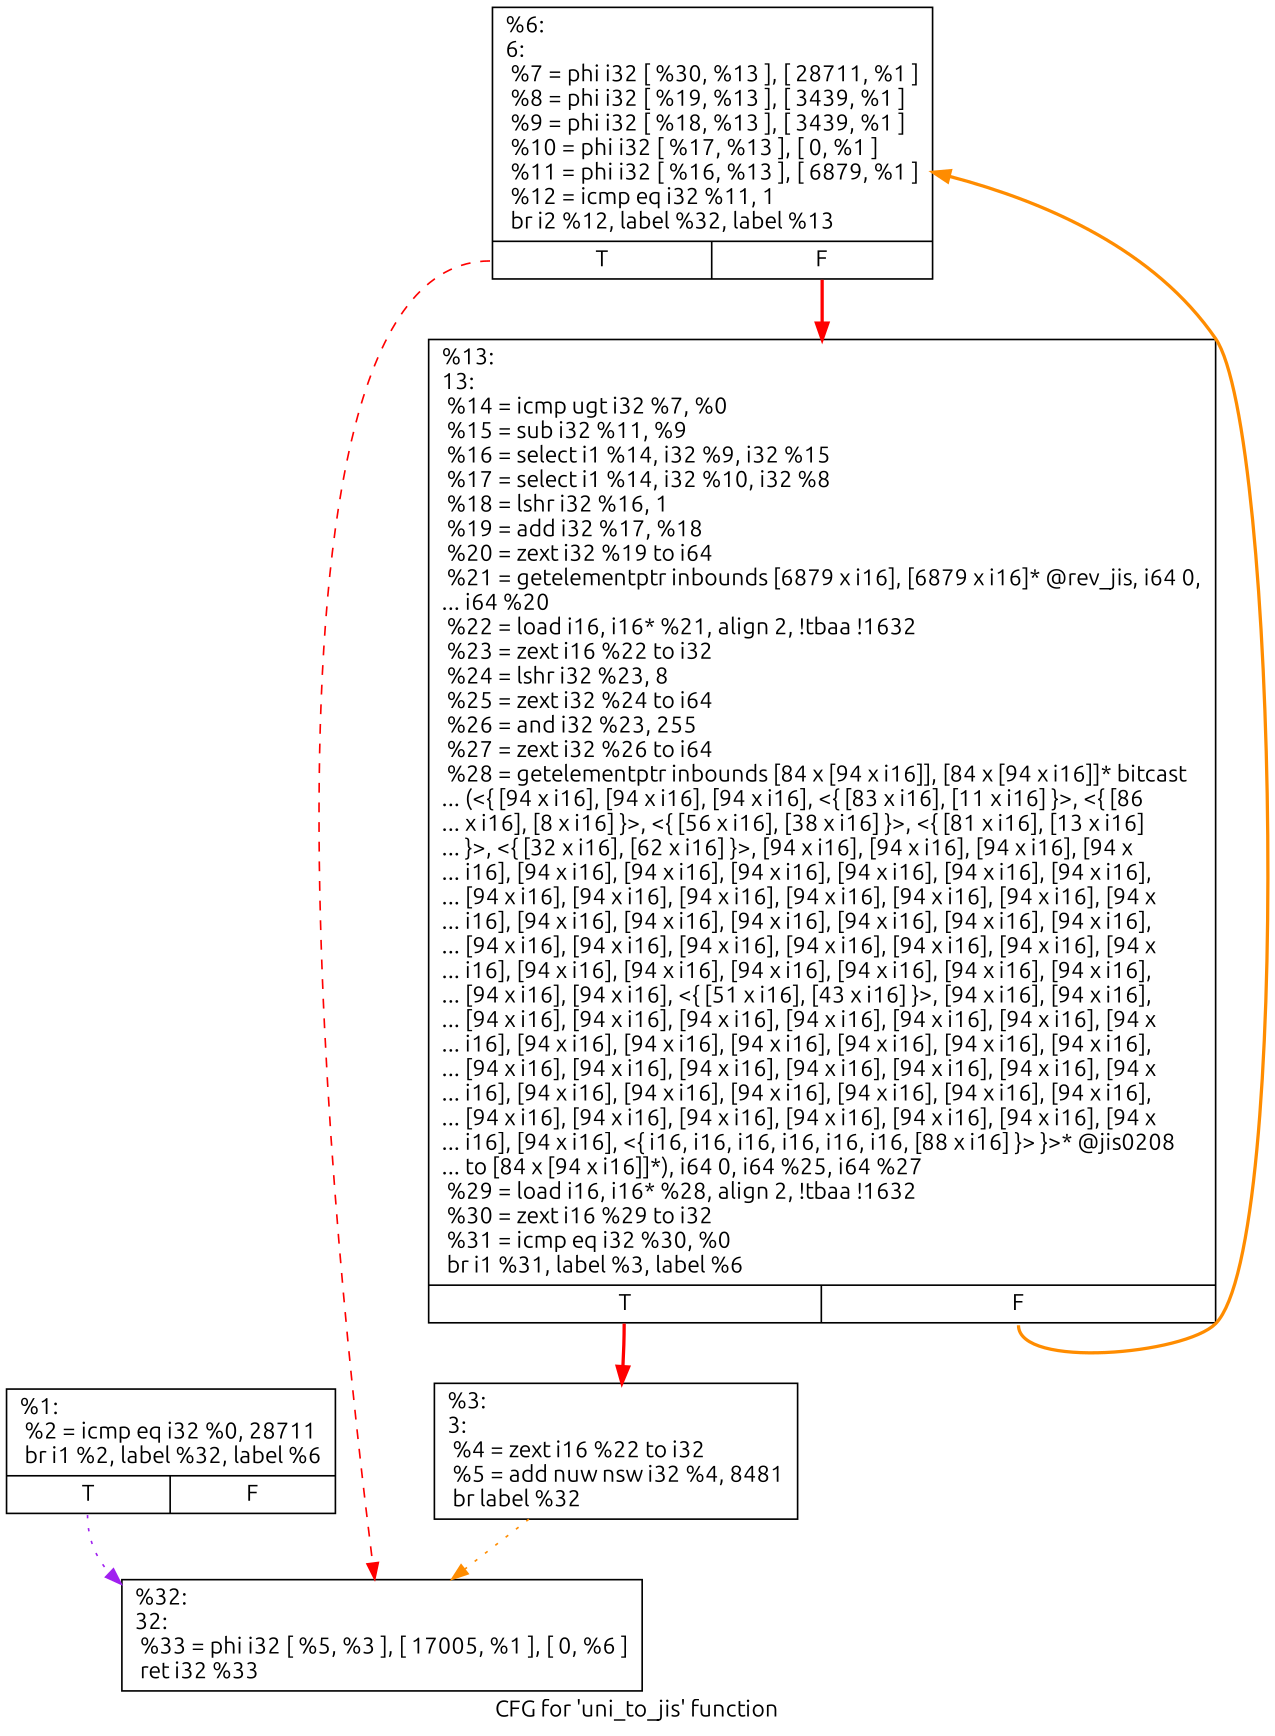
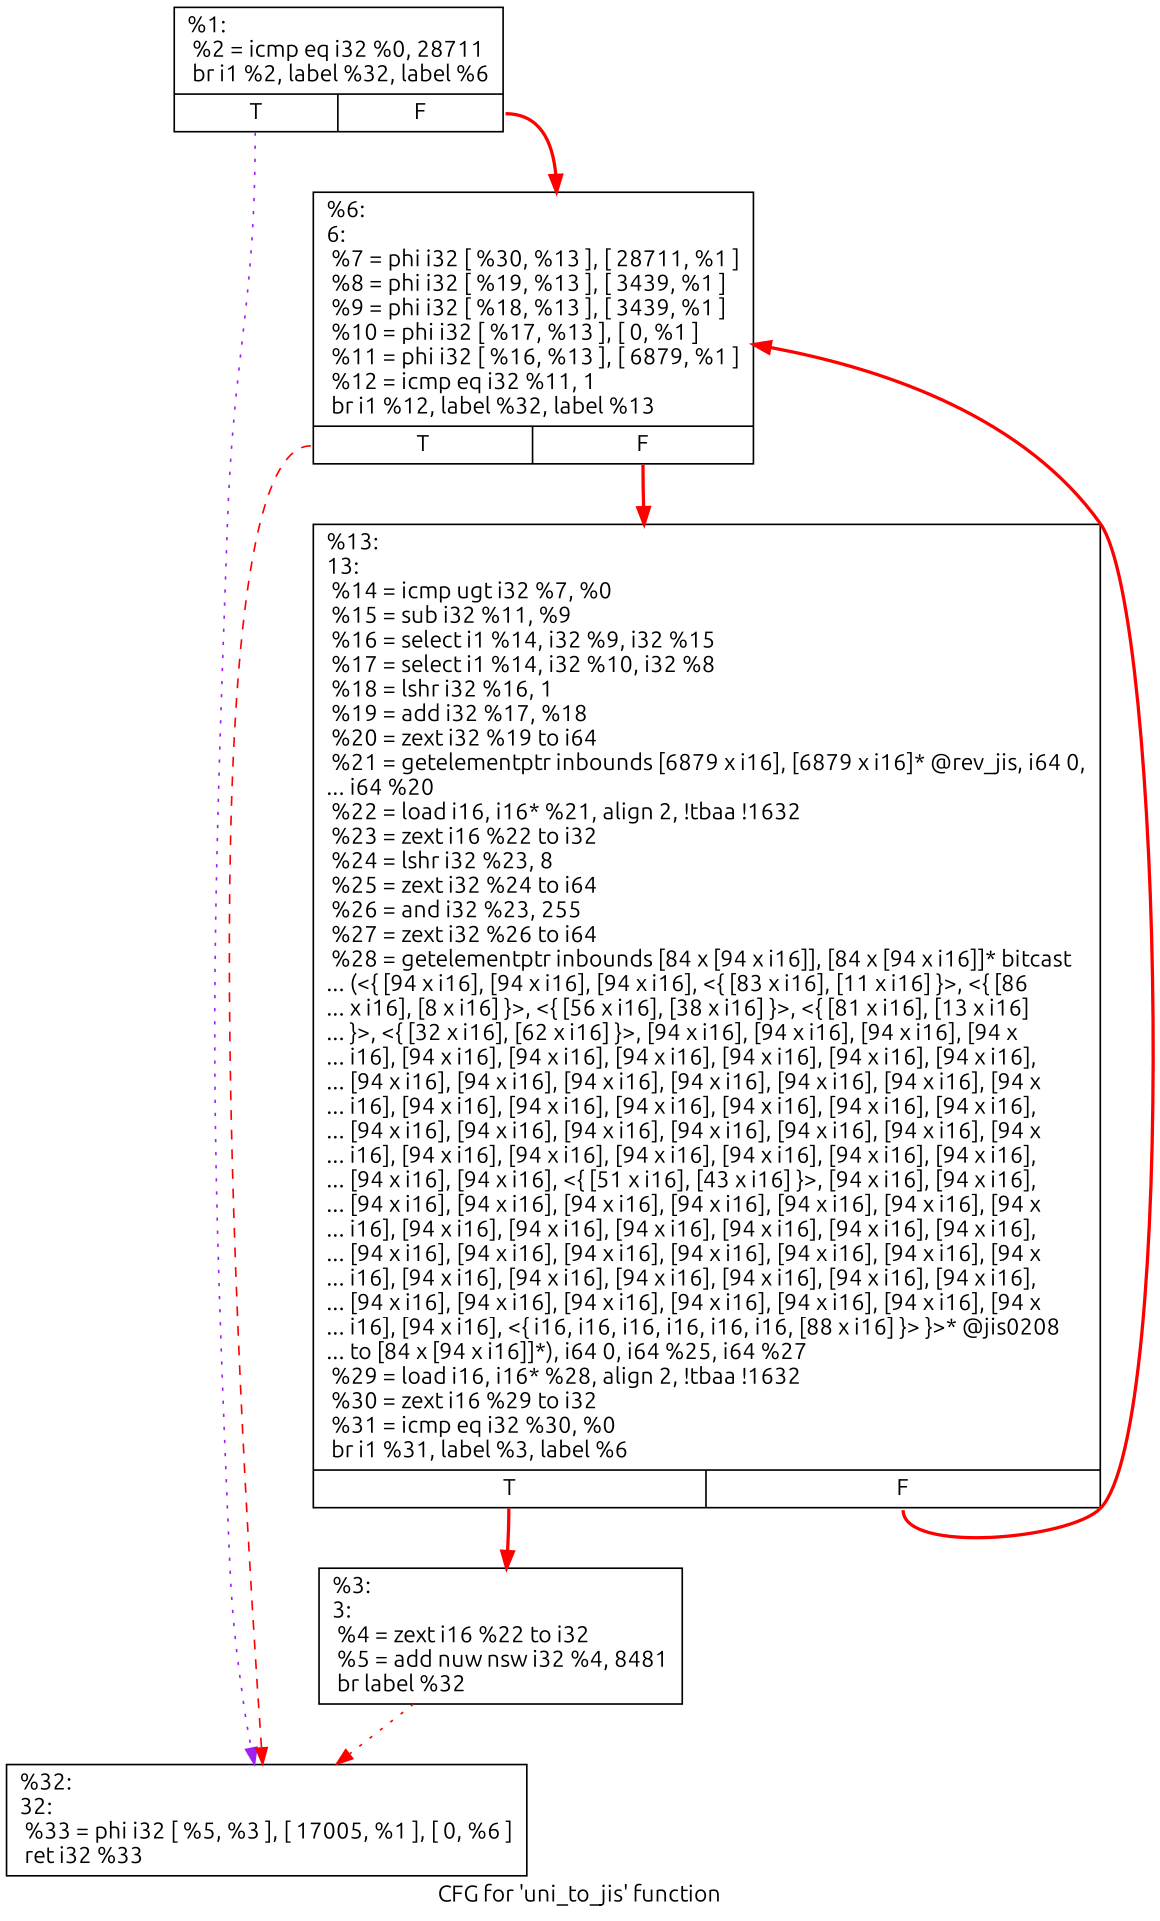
edge "%1:" -> "%6:": added
node "%6:": text "br i2 %12, label %32, label %13" -> "br i1 %12, label %32, label %13"
edge "%13:" -> "%6:": color darkorange -> red
edge "%3:" -> "%32:": color darkorange -> red
